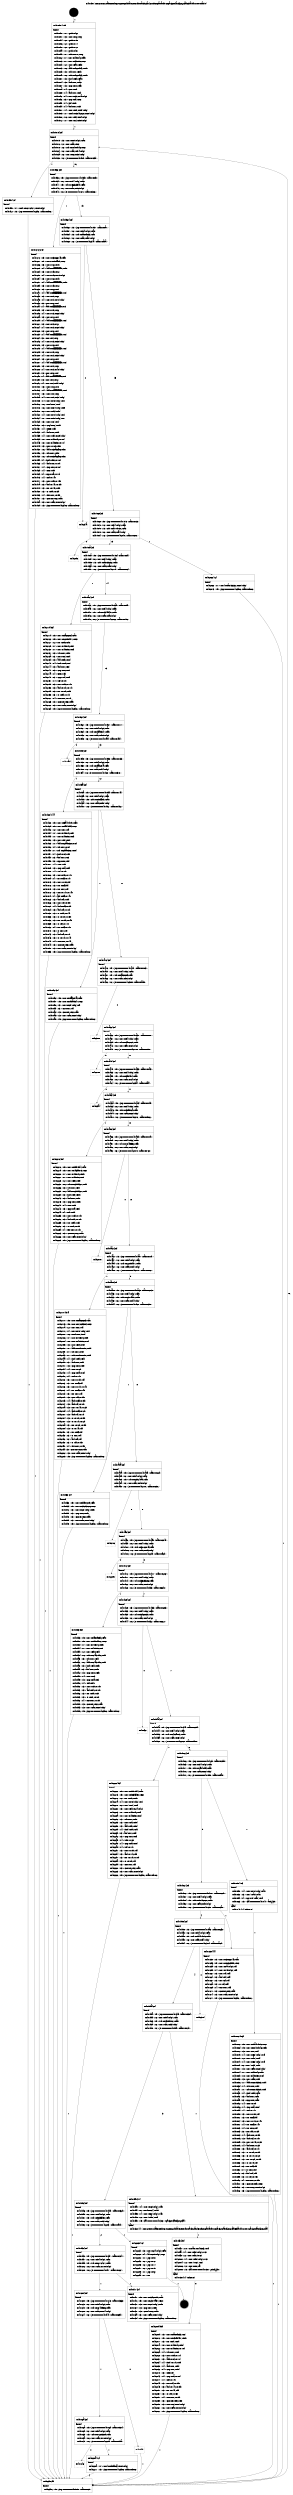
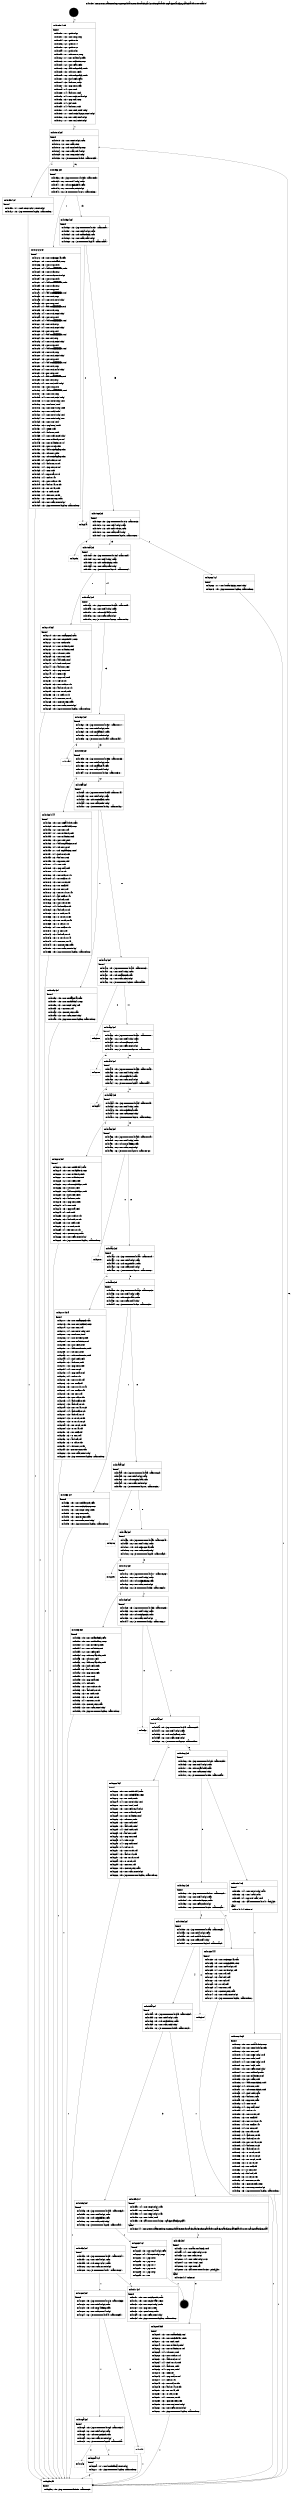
edge "0x401a16 [28]" -> "0x401a32 [28]": added, label "11"
edge "0x401bd6 [28]" -> "0x401bf2 [28]": removed, label "2"
